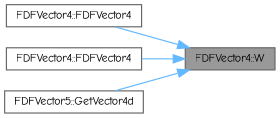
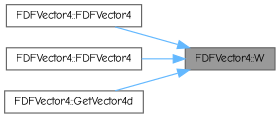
node "FDFVector5::GetVector4d": label "FDFVector5::GetVector4d" -> "FDFVector4::GetVector4d"
